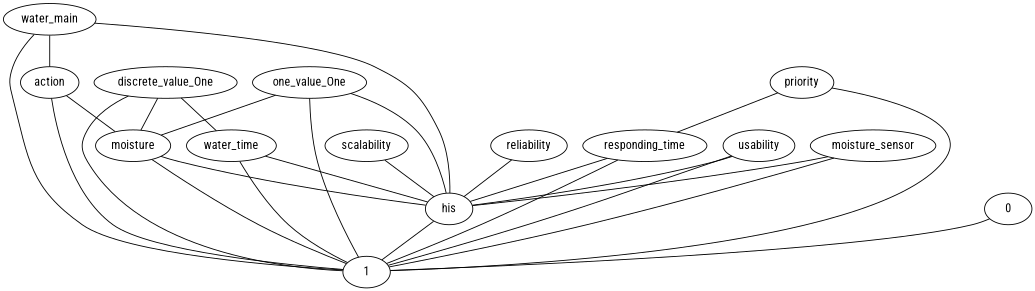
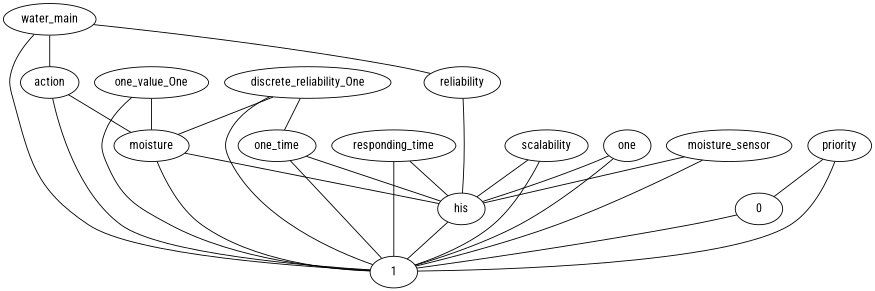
edge "water_main" -- "his": now "water_main" -- "reliability"
node "discrete_value_One": label "discrete_value_One" -> "discrete_reliability_One"
edge "priority" -- "responding_time": now "priority" -- "0"
edge "one_value_One" -- "his": removed
node "water_time": label "water_time" -> "one_time"
node "usability": label "usability" -> "one"
edge "scalability" -- "1": added
